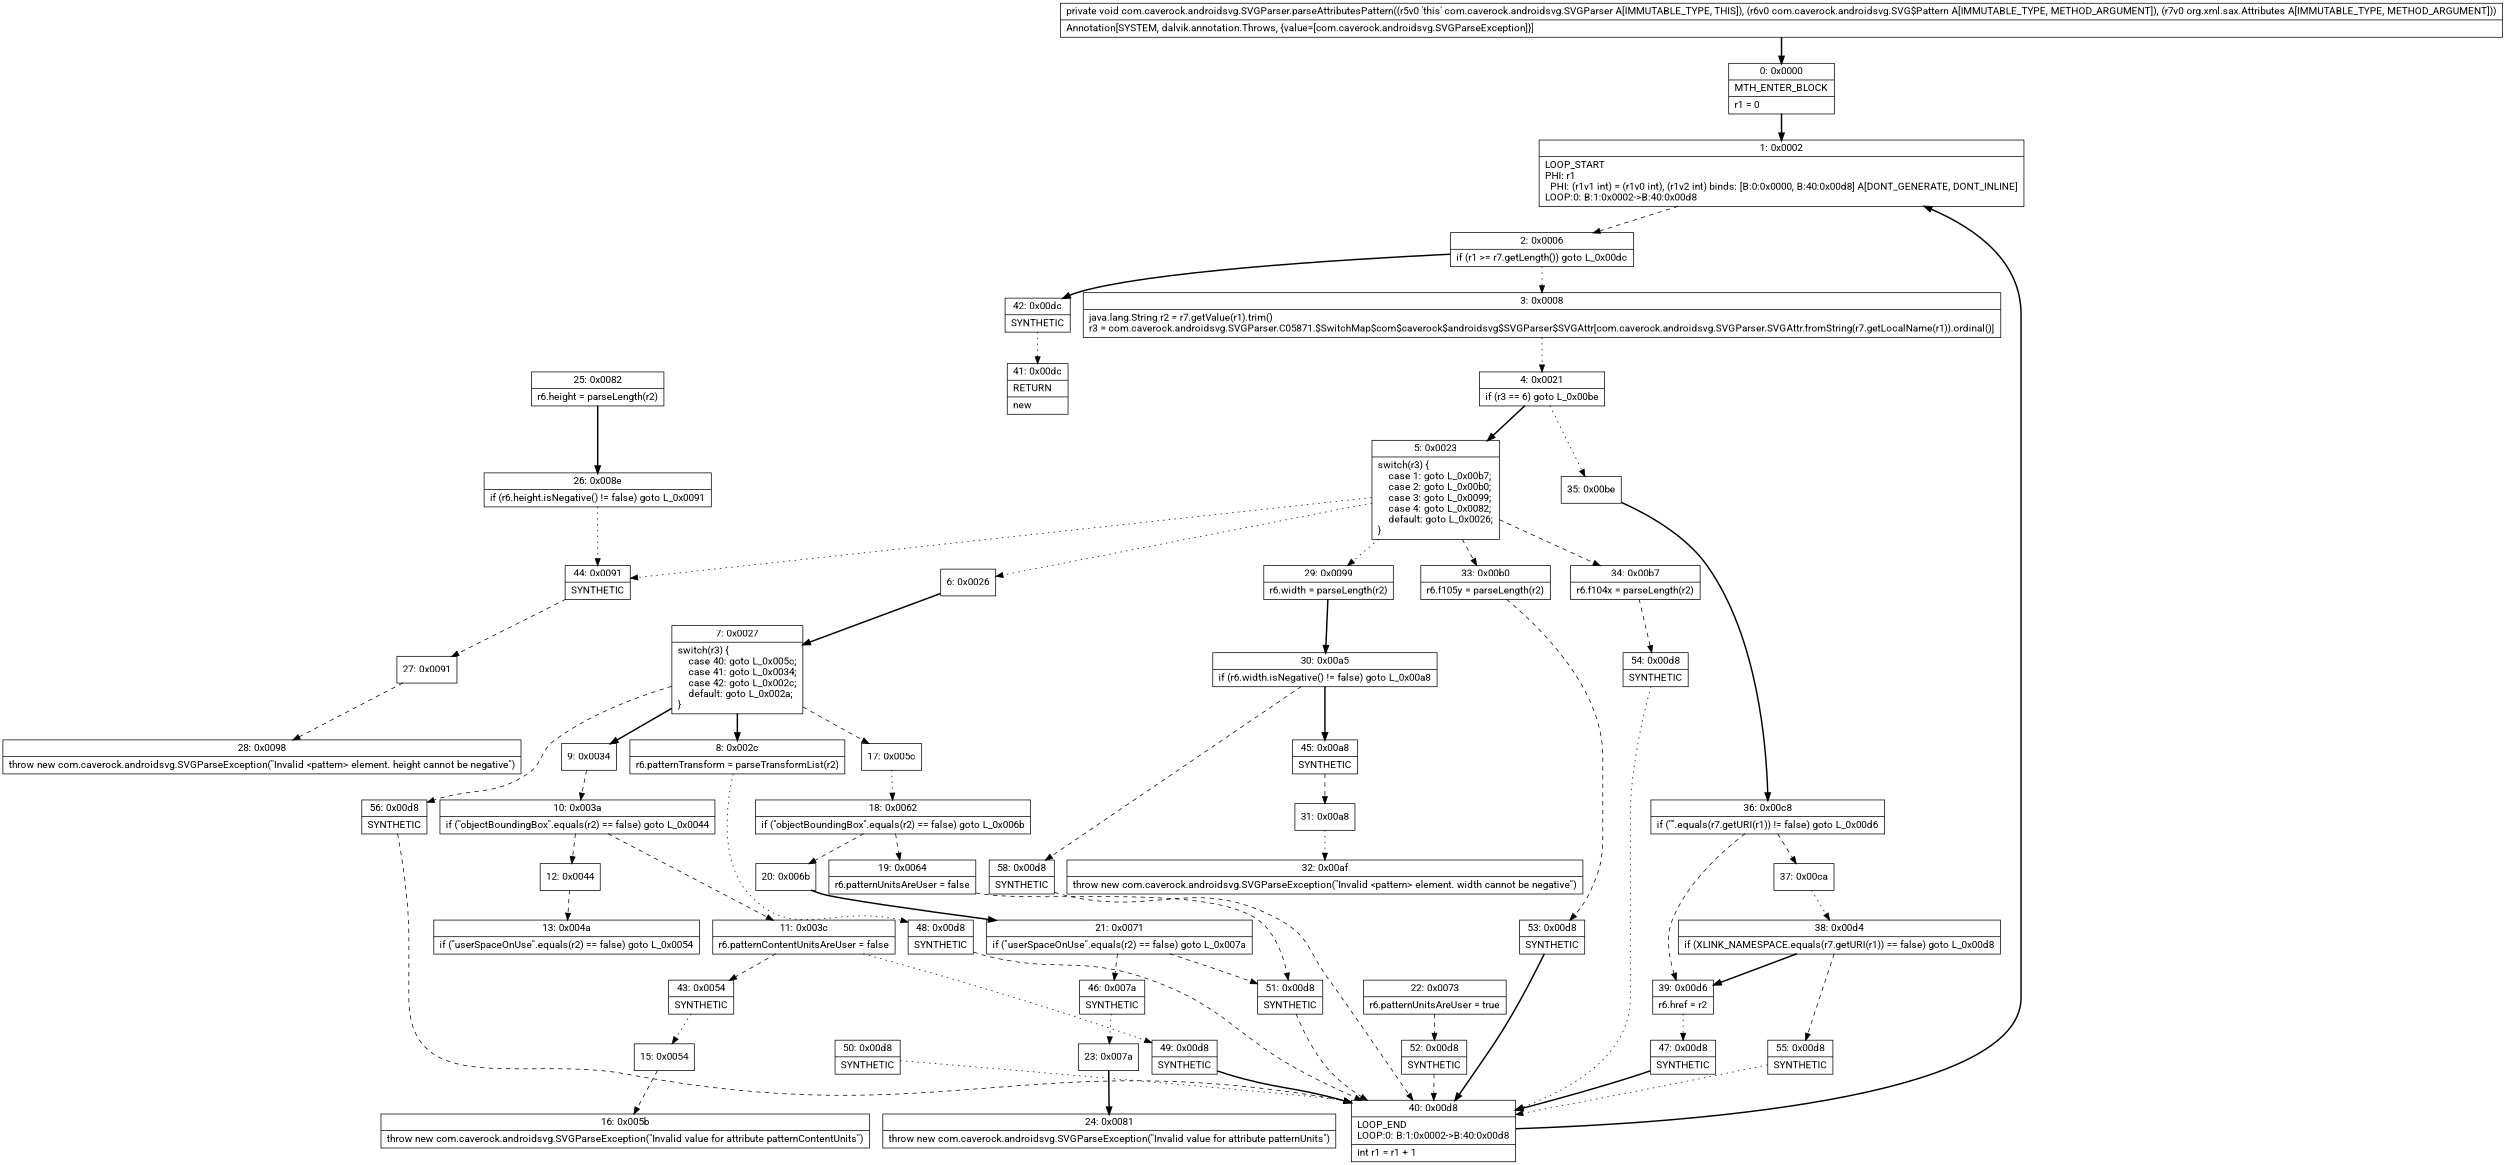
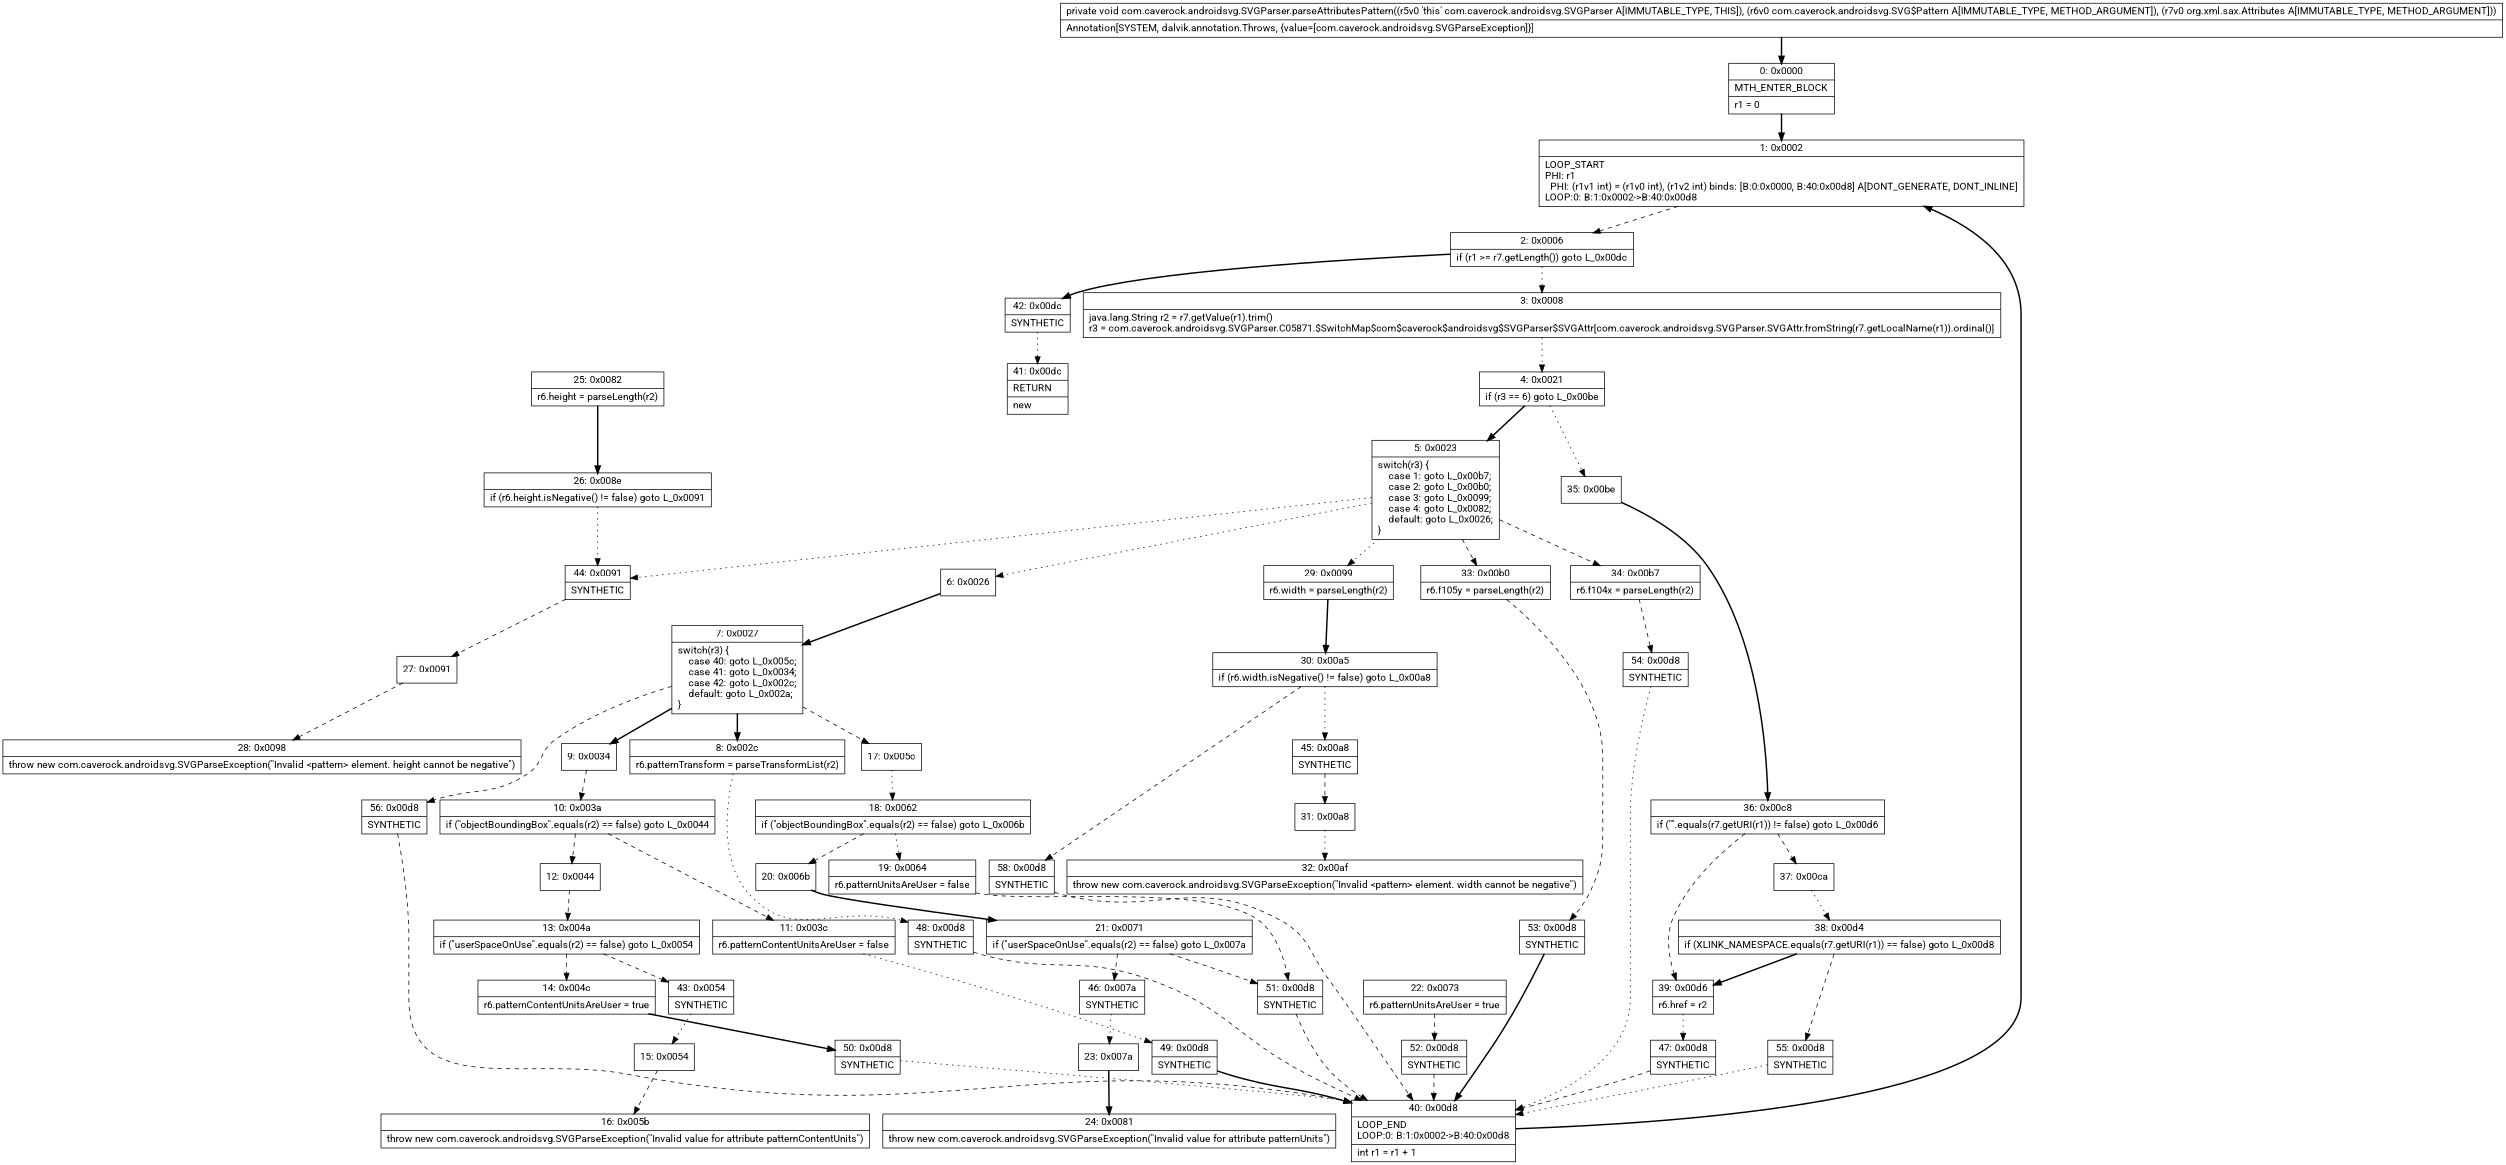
edge "30: 0x00a5" -> "45: 0x00a8": style bold -> dotted
edge "18: 0x0062" -> "19: 0x0064": style dashed -> dotted
edge "11: 0x003c" -> "43: 0x0054": now "13: 0x004a" -> "43: 0x0054"
node "14: 0x004c": added
edge "47: 0x00d8" -> "40: 0x00d8": style bold -> dashed
